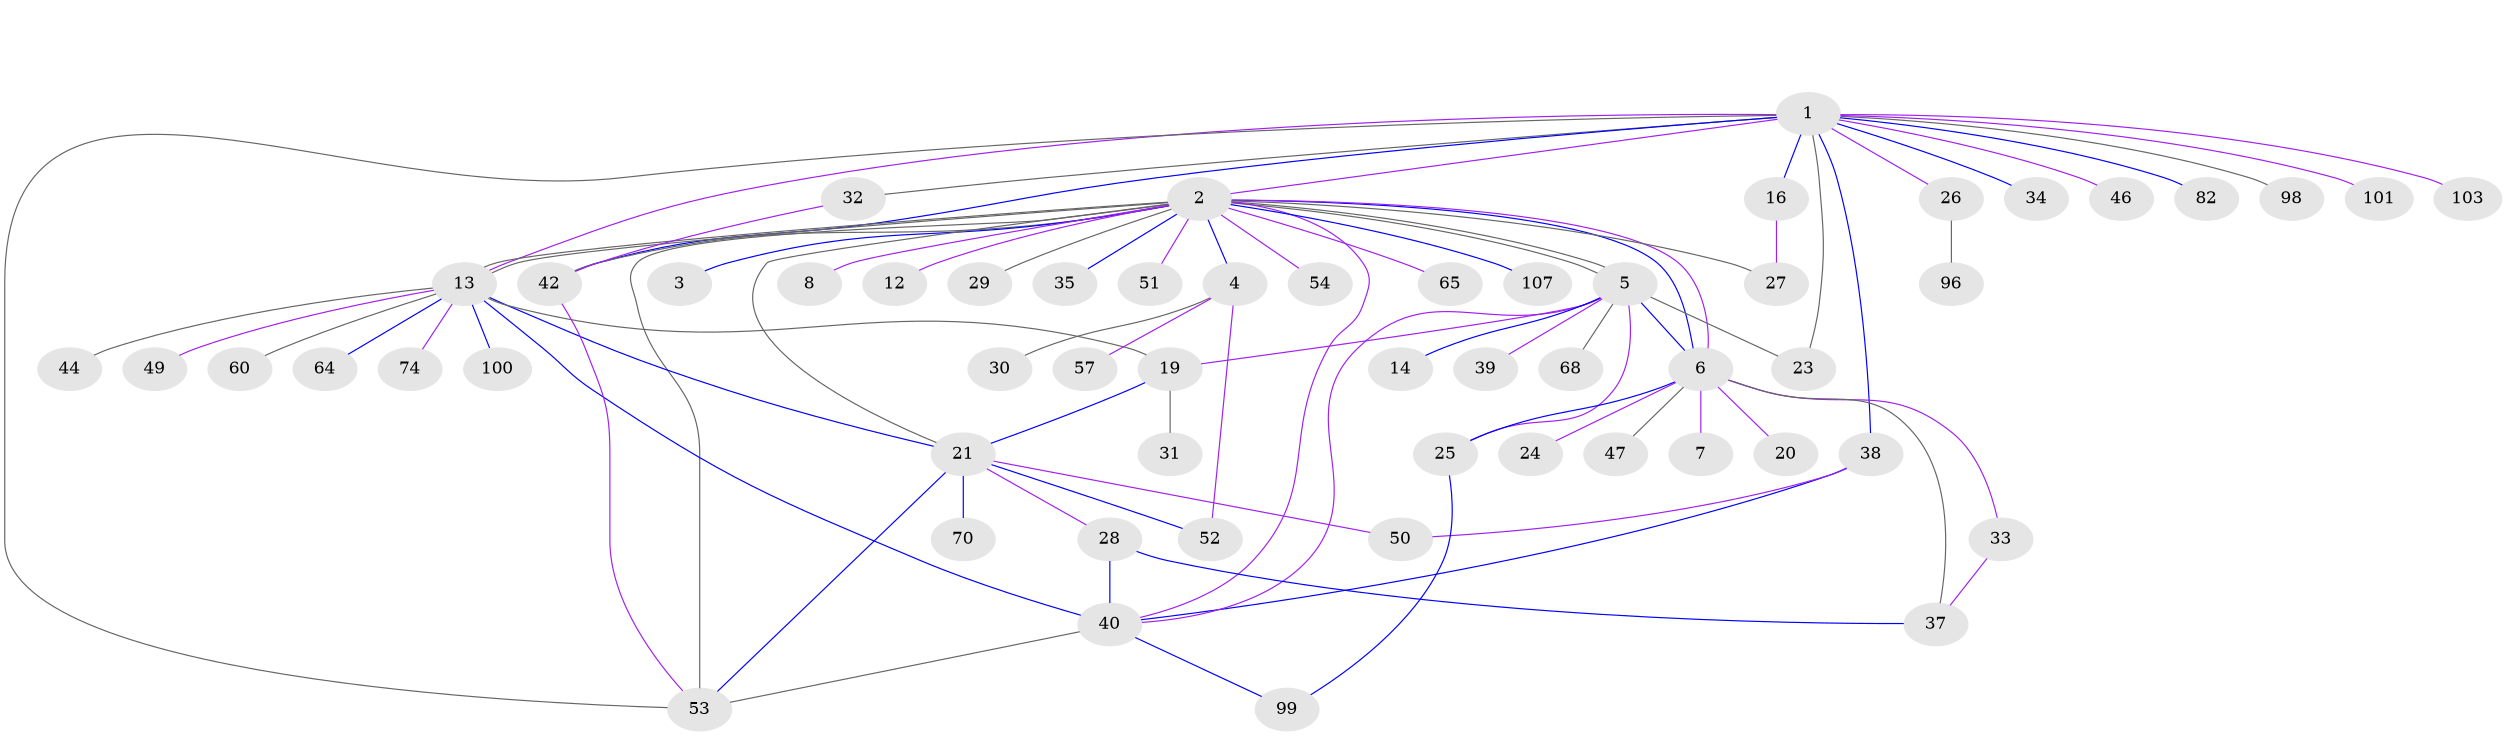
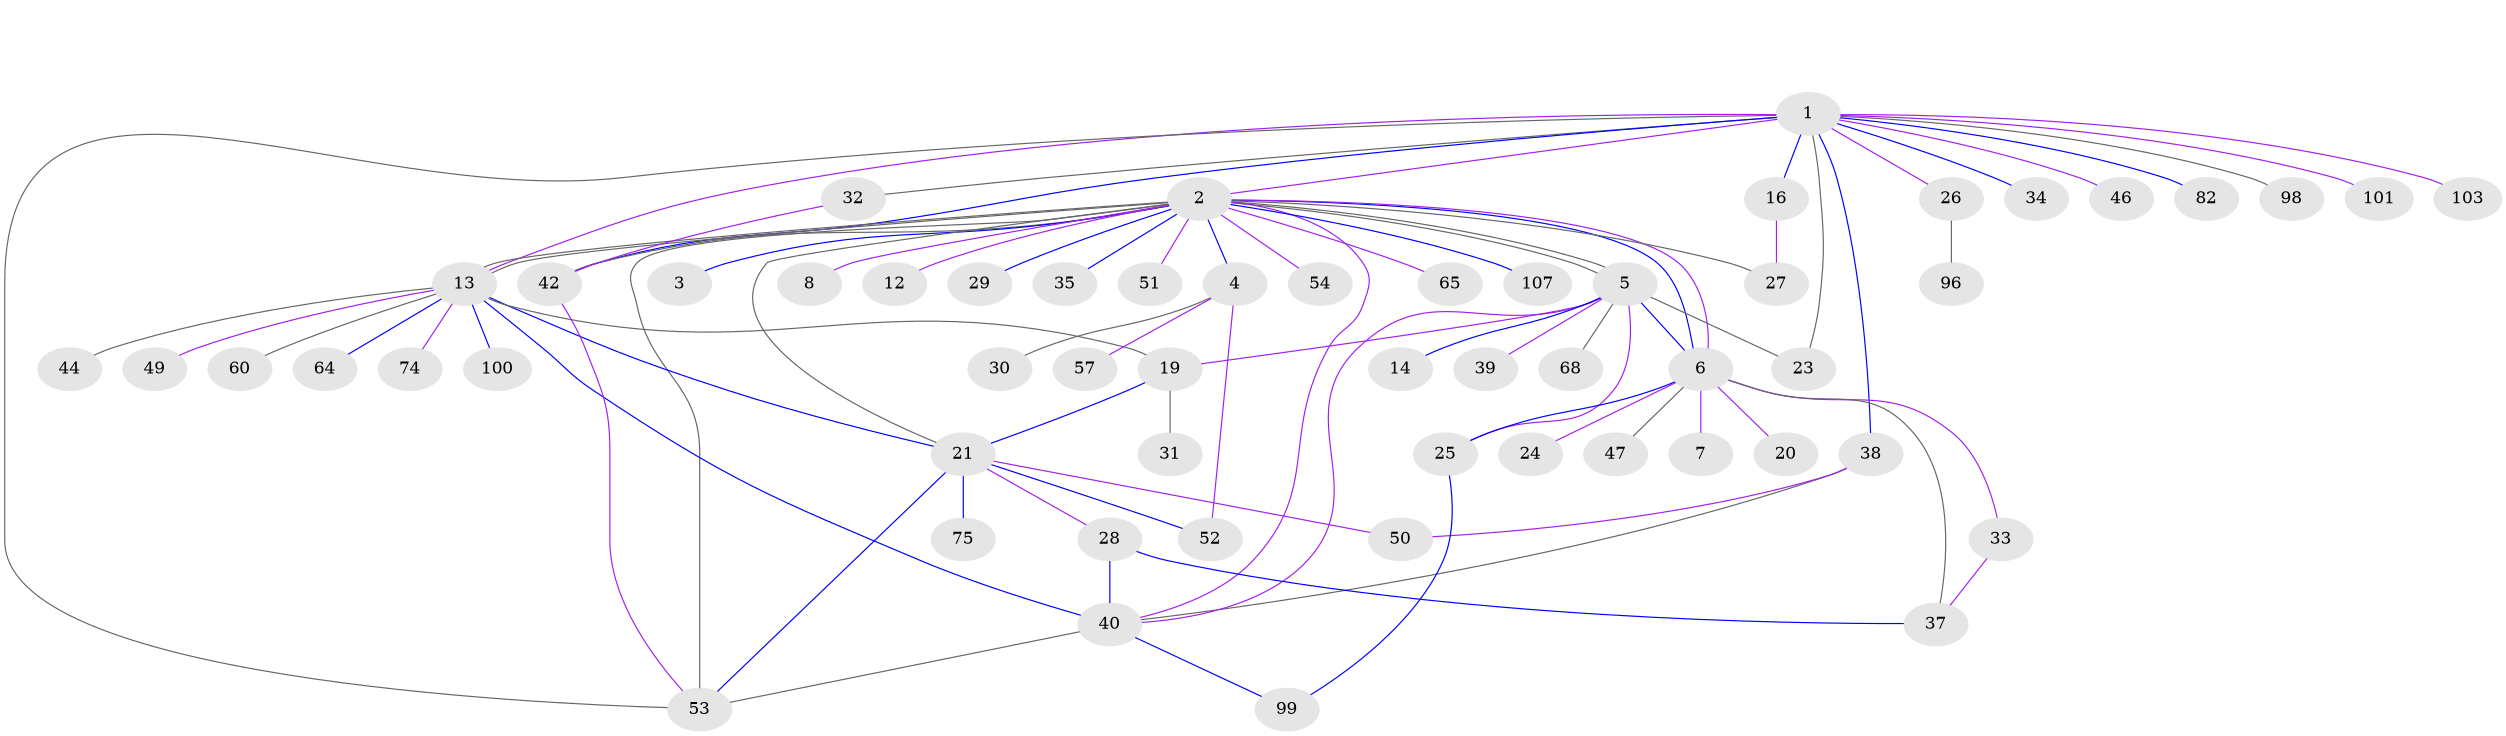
edge "2" -- "29": color gray40 -> blue
node "70": label "70" -> "75"
edge "38" -- "40": color blue -> gray40
